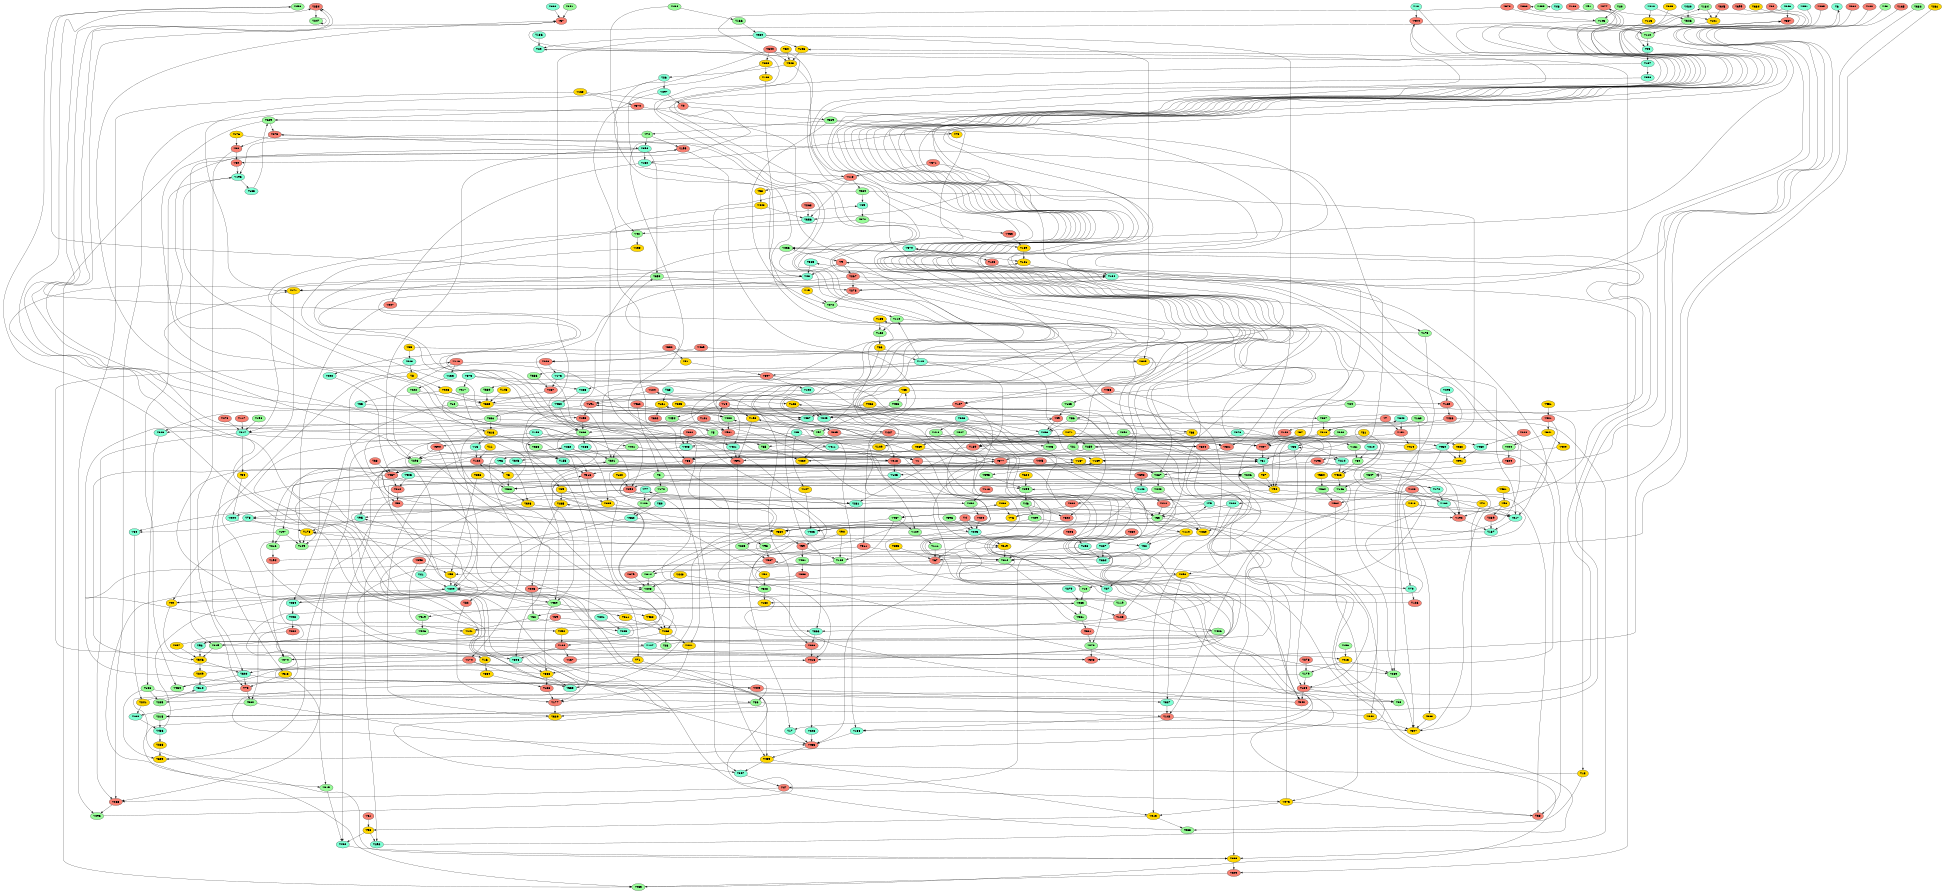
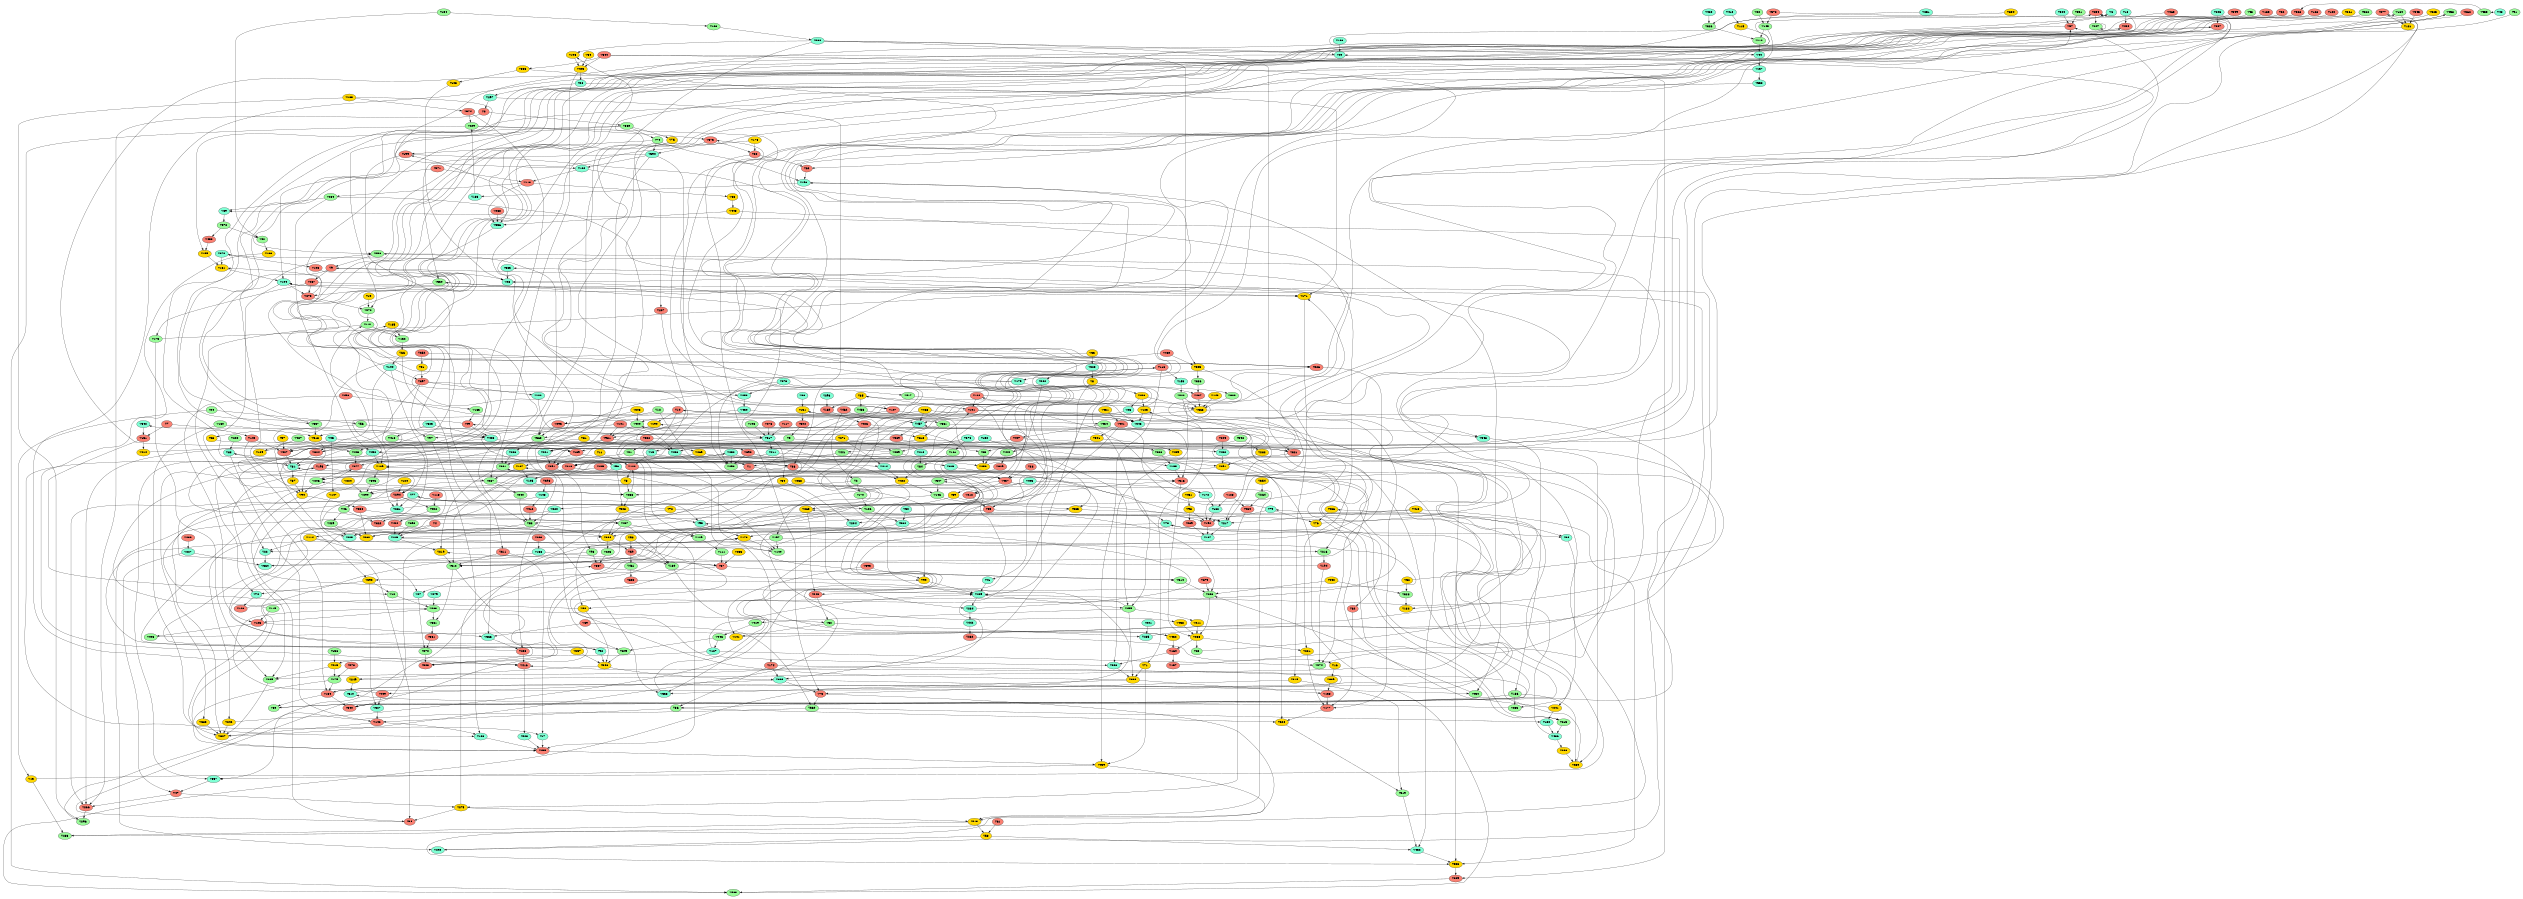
edge "v365" -> "v387": reversed
edge "v119" -> "v81": now "v119" -> "v195"
